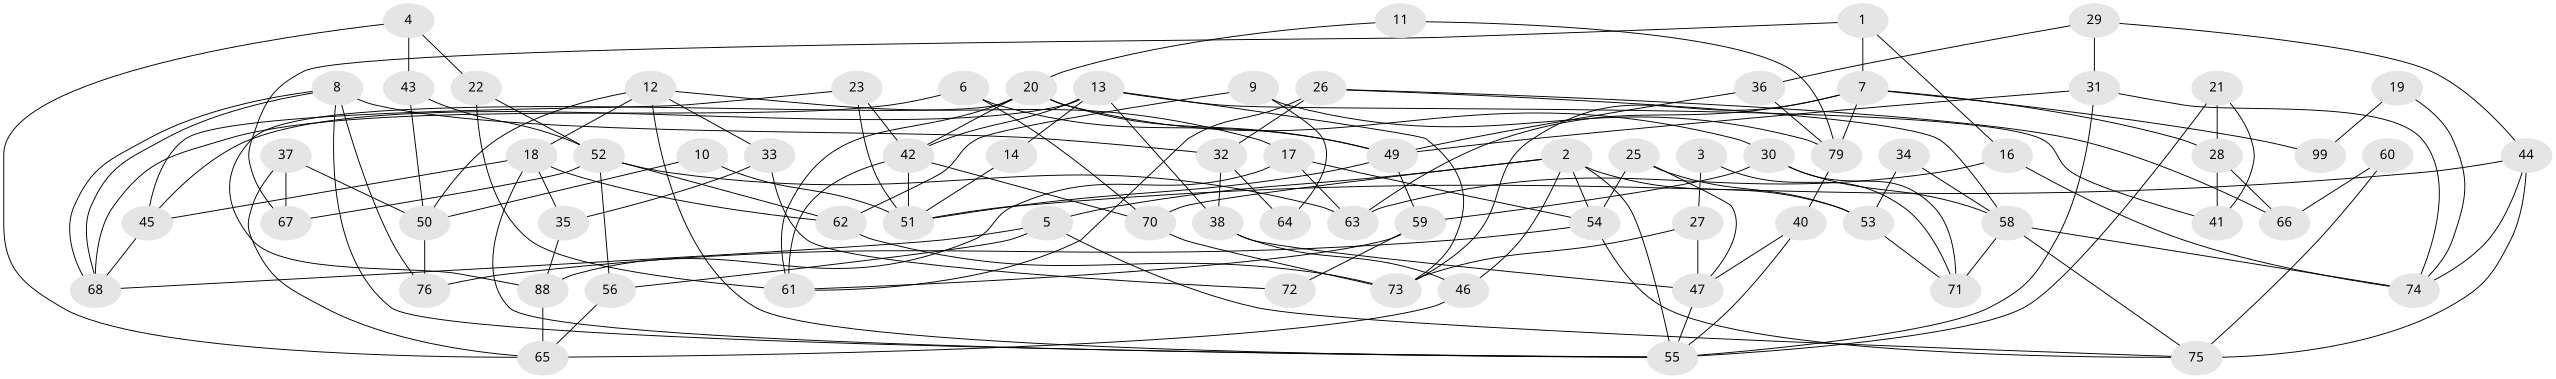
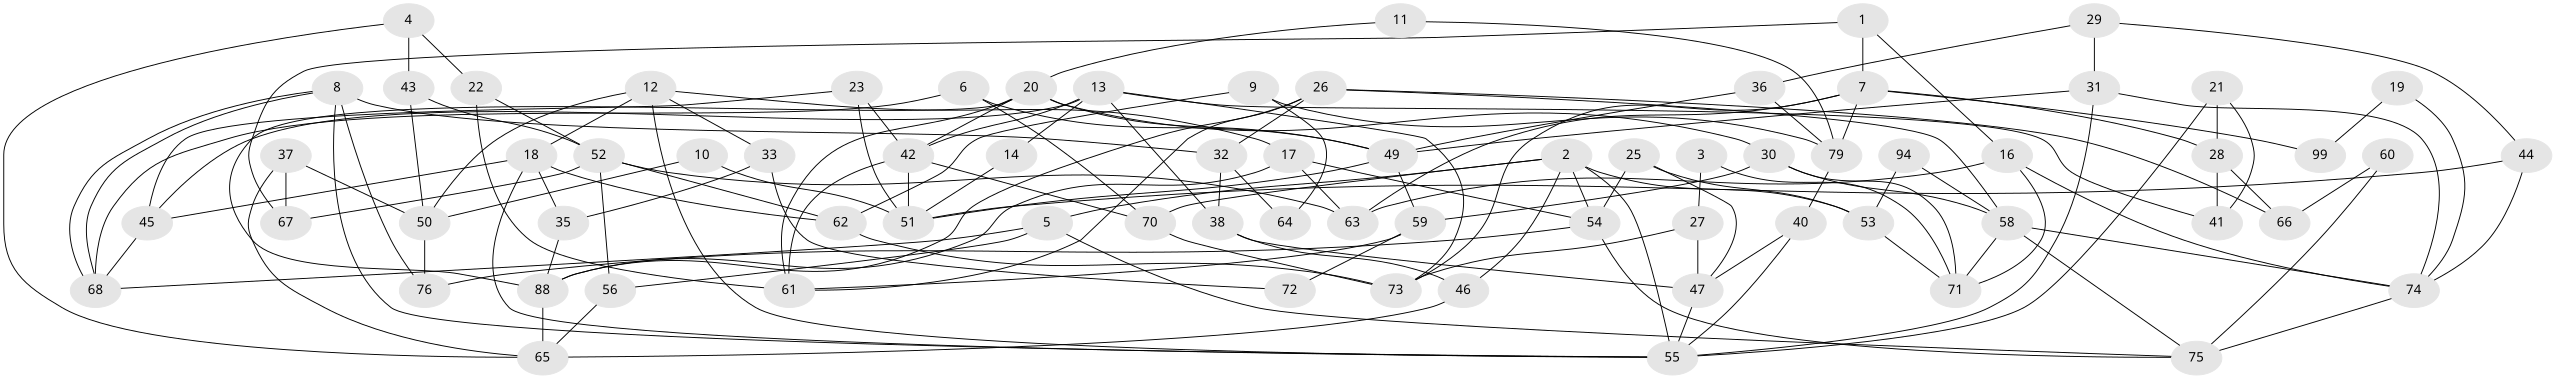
node "34": label "34" -> "94"
edge "26" -- "88": added
edge "16" -- "71": added
edge "44" -- "75": now "74" -- "75"
